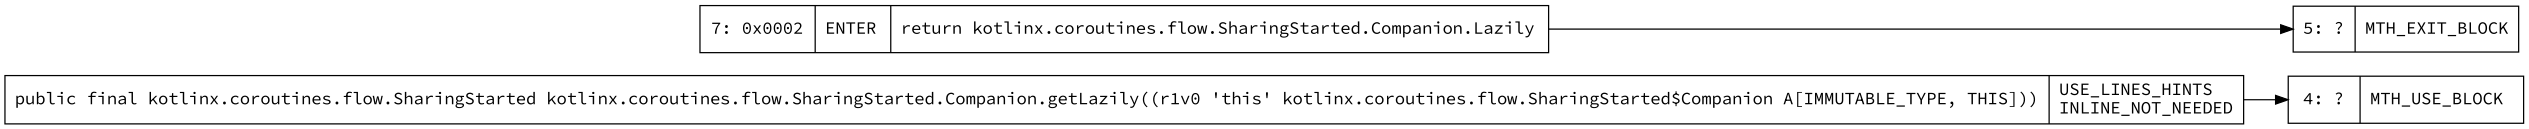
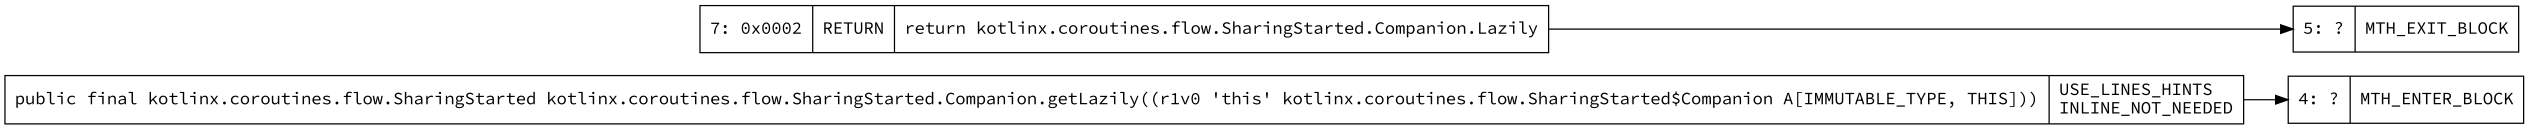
node "7: 0x0002": text "ENTER" -> "RETURN"
node "4: ?": text "MTH_USE_BLOCK" -> "MTH_ENTER_BLOCK"
